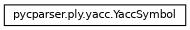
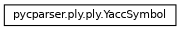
node "pycparser.ply.yacc.YaccSymbol": label "pycparser.ply.yacc.YaccSymbol" -> "pycparser.ply.ply.YaccSymbol"
